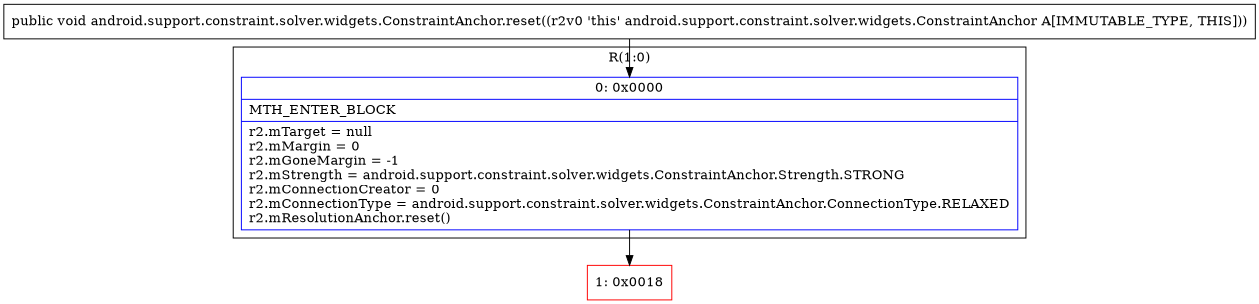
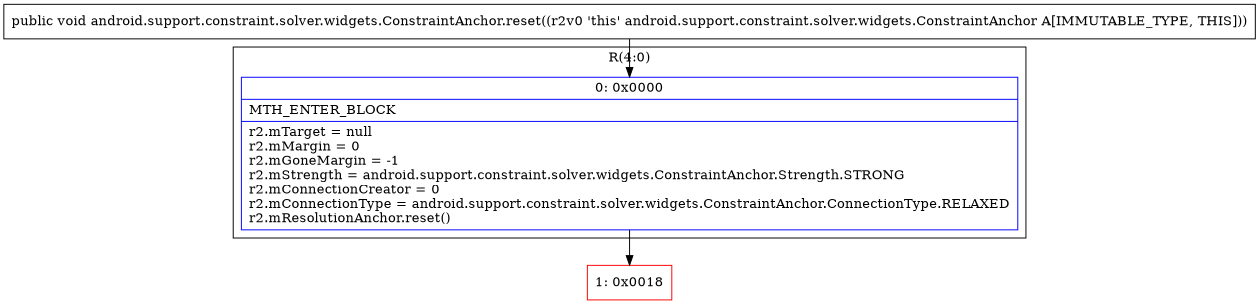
cluster "R(1:0)": label "R(1:0)" -> "R(4:0)"
